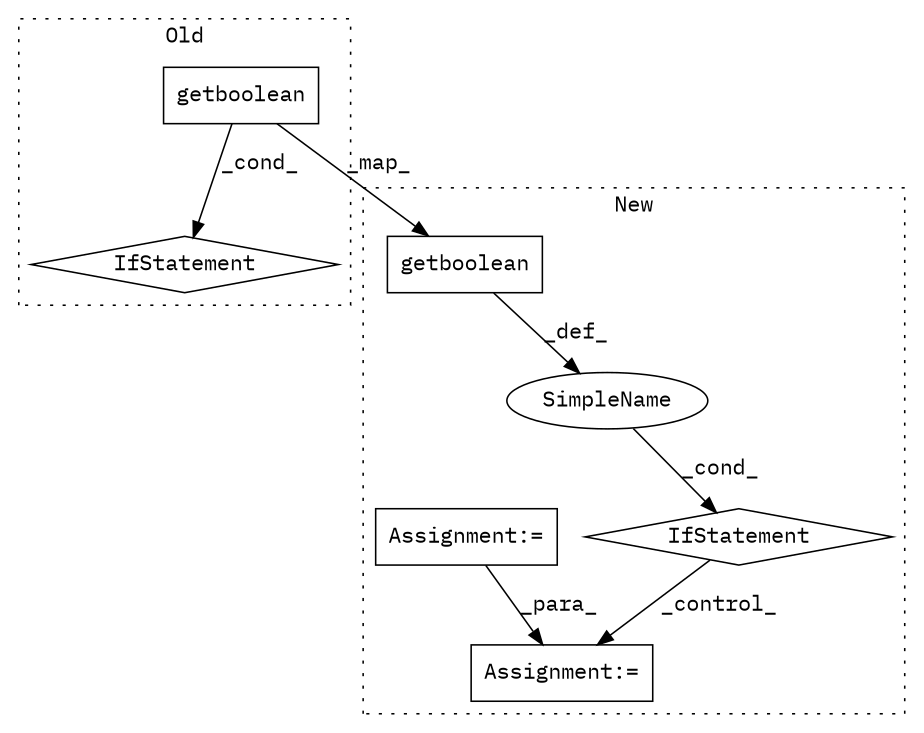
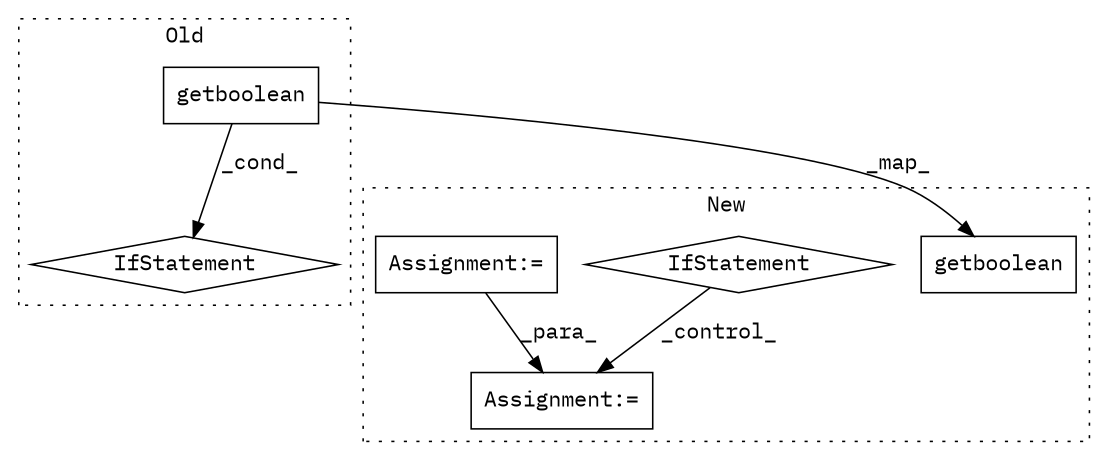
node "SimpleName": removed
